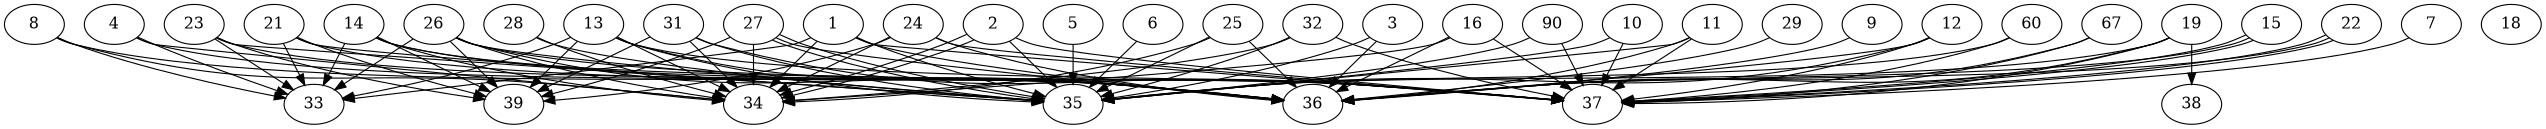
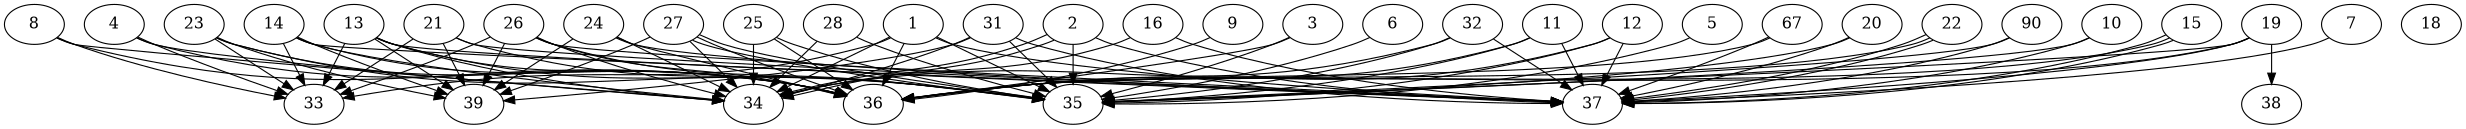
node "29": removed
node "60": label "60" -> "20"
edge "16" -> "36": removed
